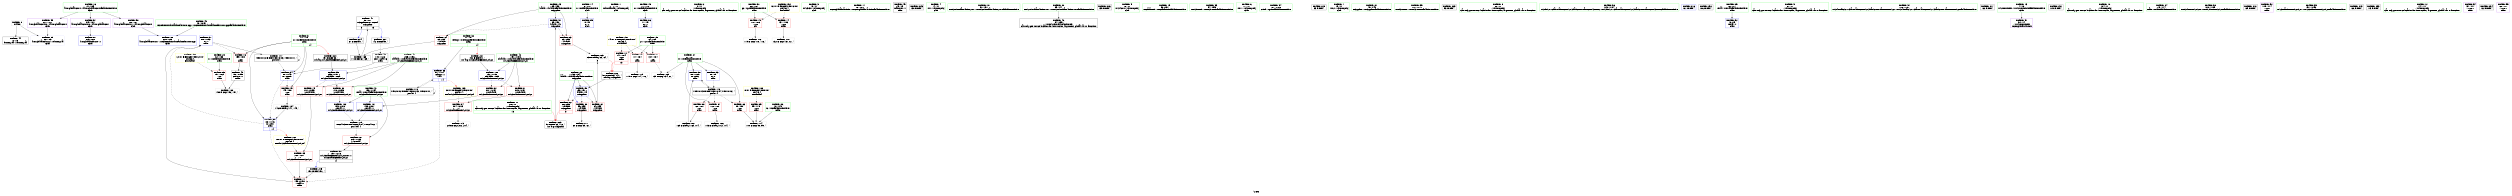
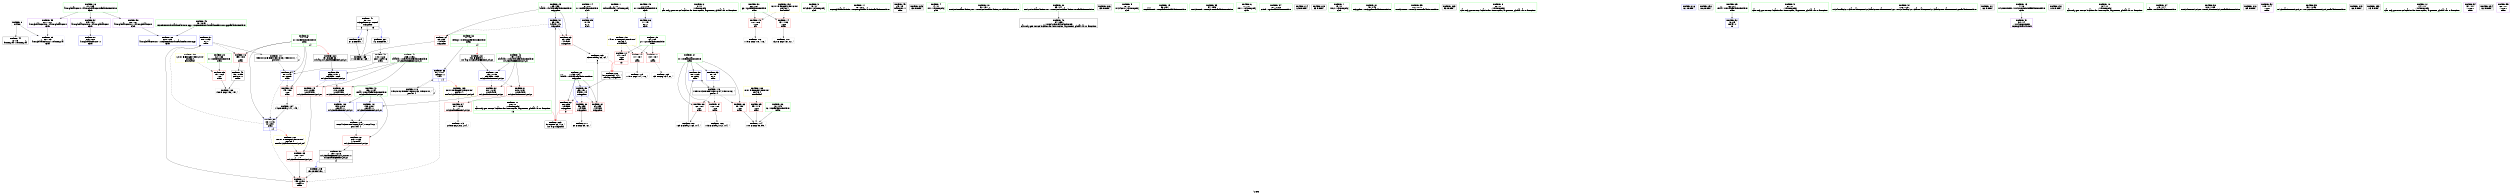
node "NodeID: 214": added
node "NodeID: 36": removed
node "NodeID: 92": text "main" -> "ios"
edge "NodeID: 27" -> "NodeID: 169": now "NodeID: 27" -> "NodeID: 68"
